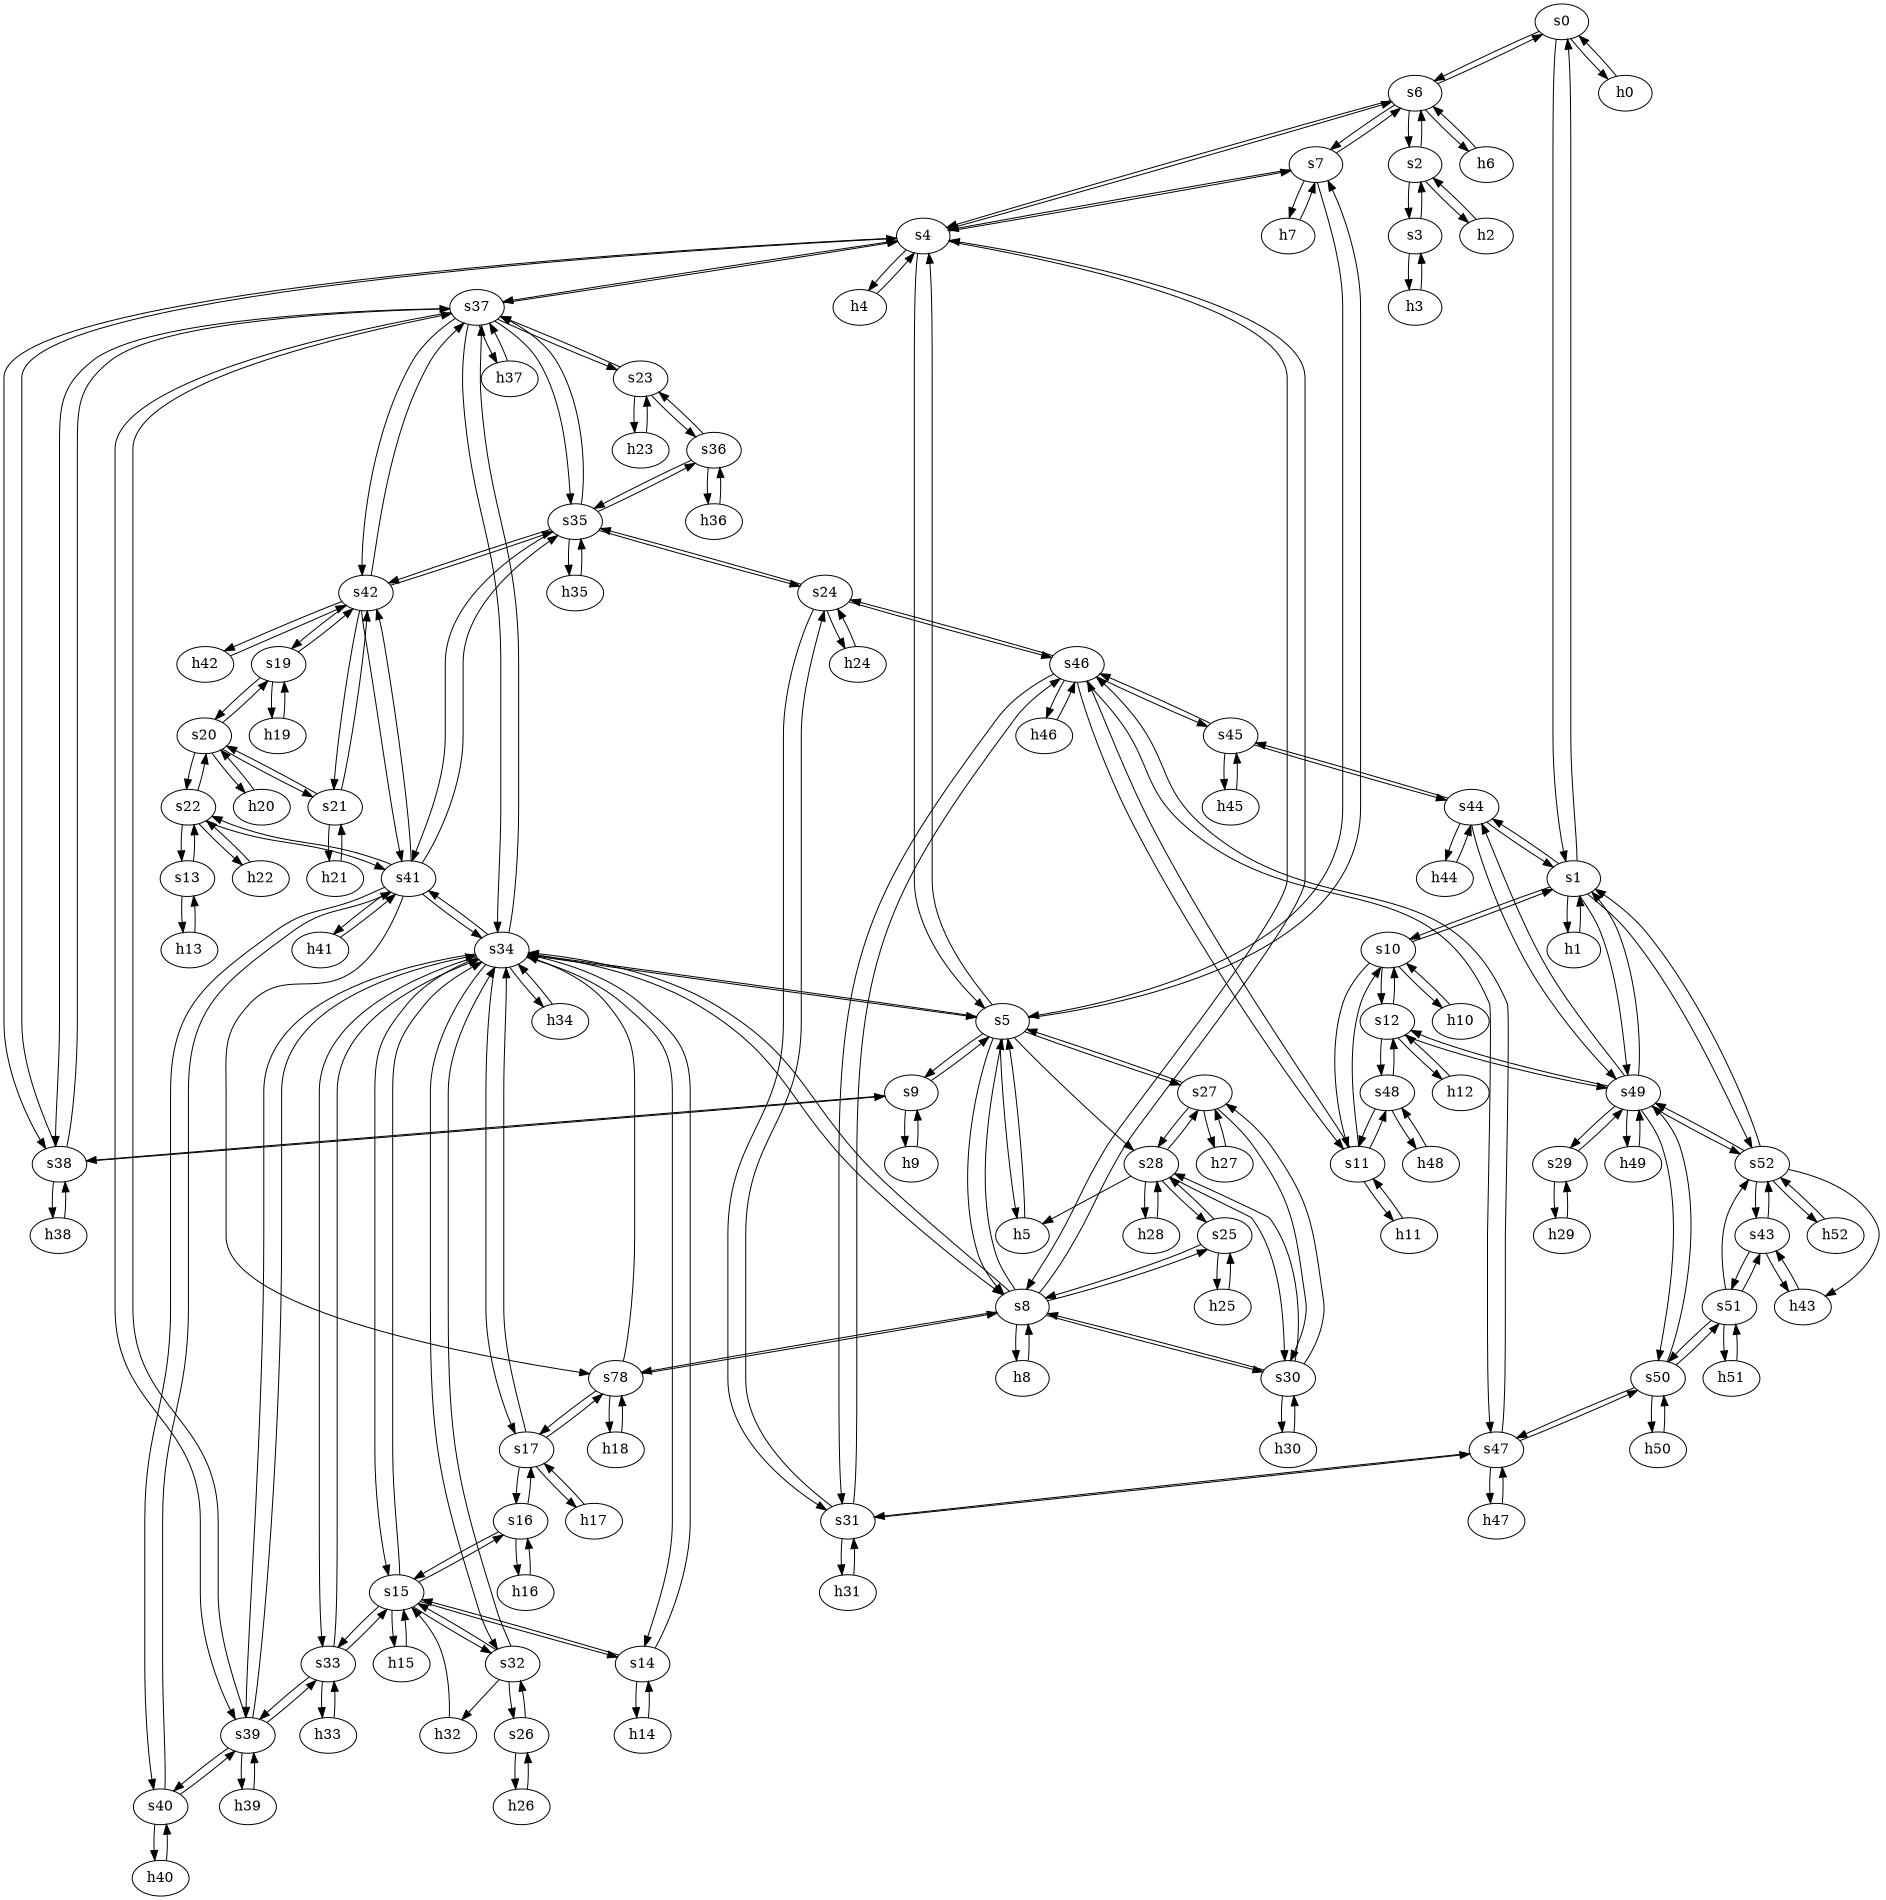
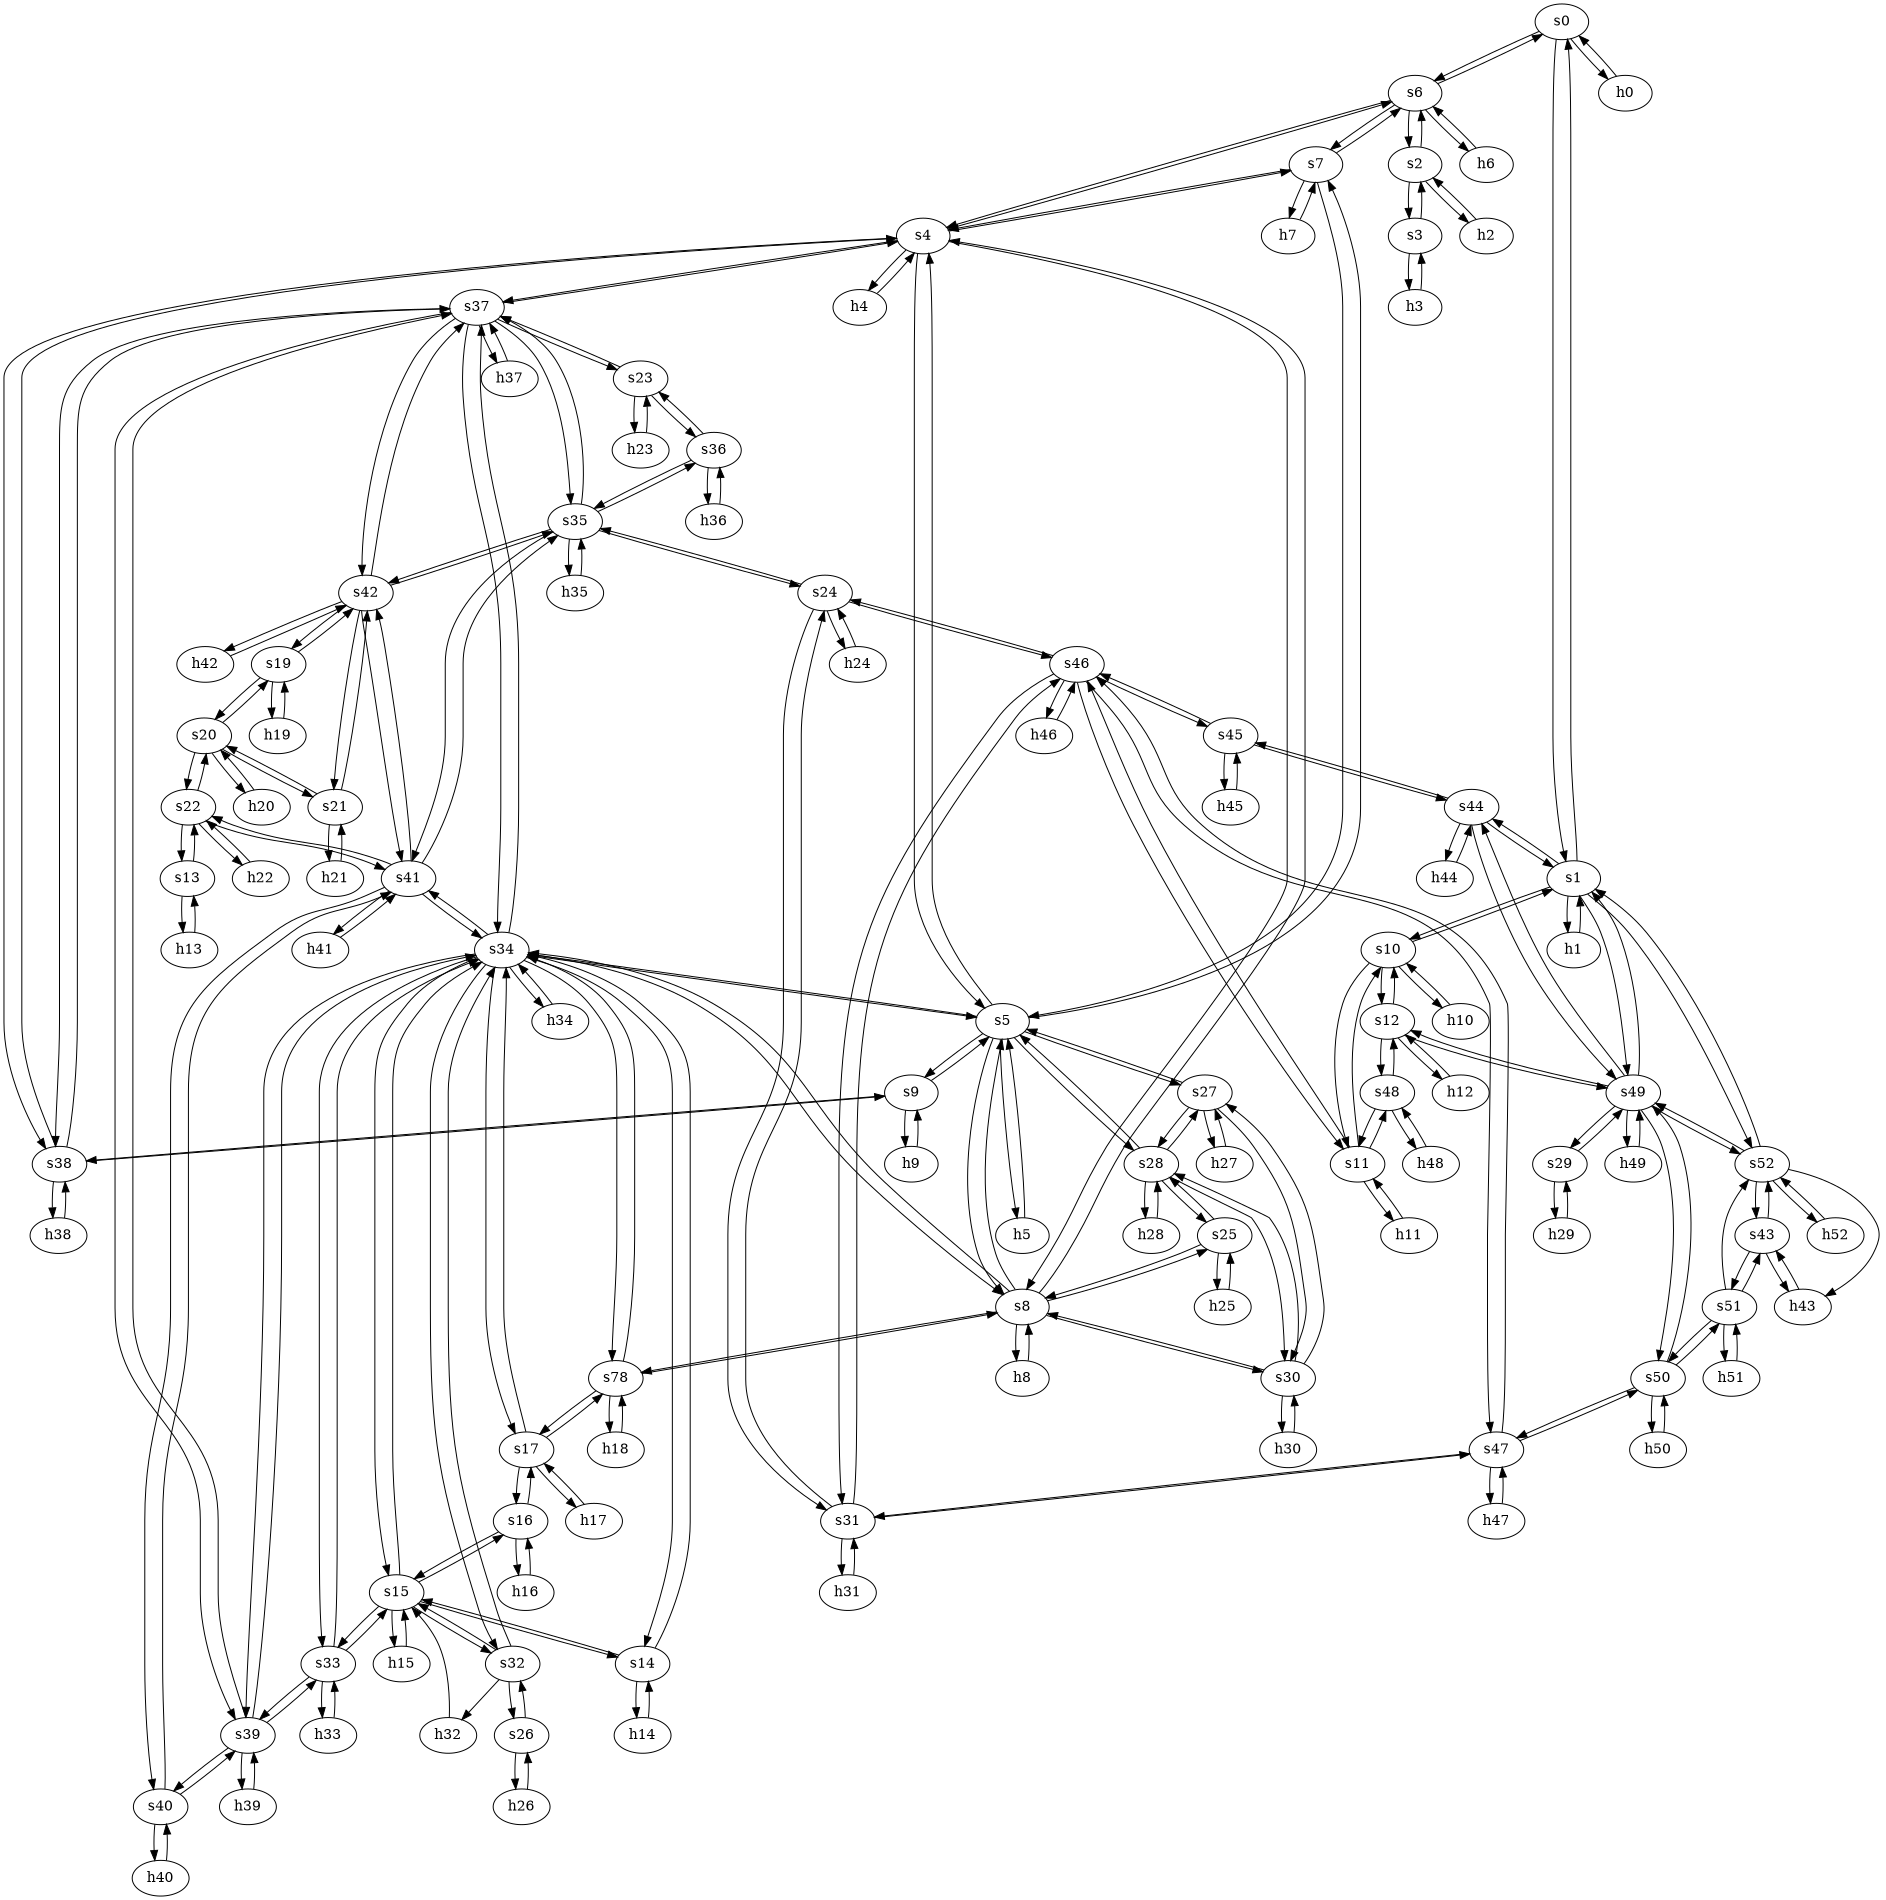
edge "s28" -> "h5": now "s28" -> "s5"
edge "s41" -> "s78": now "s34" -> "s78"
